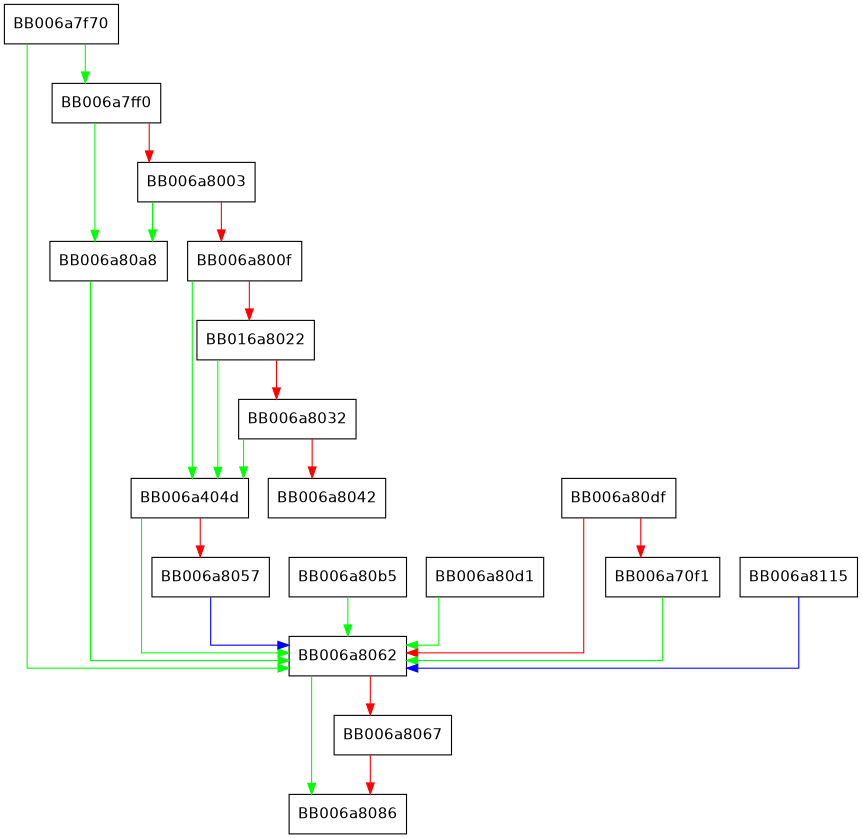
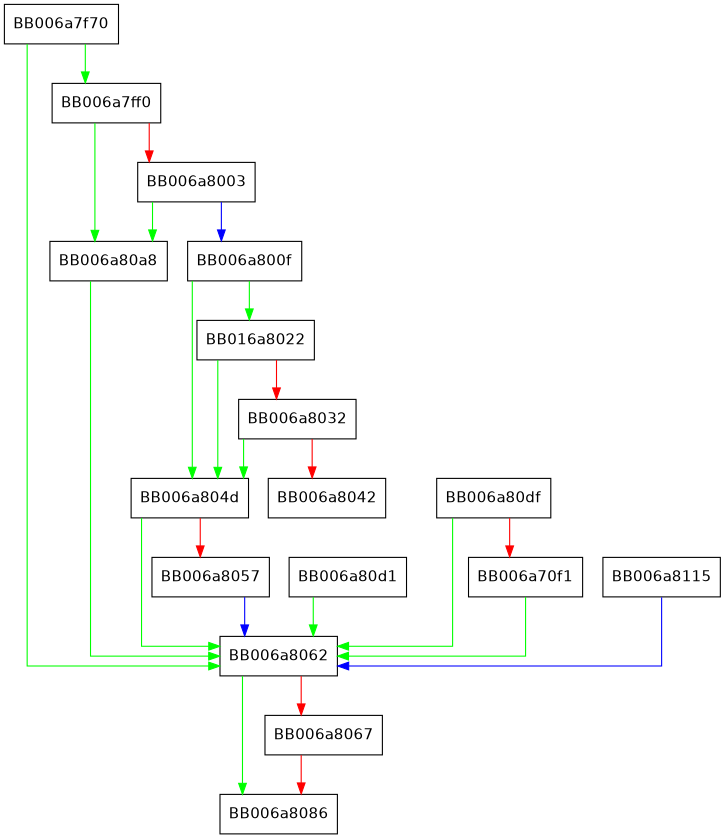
edge "BB006a8003" -> "BB006a800f": color red -> blue
edge "BB006a800f" -> "BB016a8022": color red -> green
node "BB006a404d": label "BB006a404d" -> "BB006a804d"
node "BB006a80b5": removed
edge "BB006a80df" -> "BB006a8062": color red -> green
